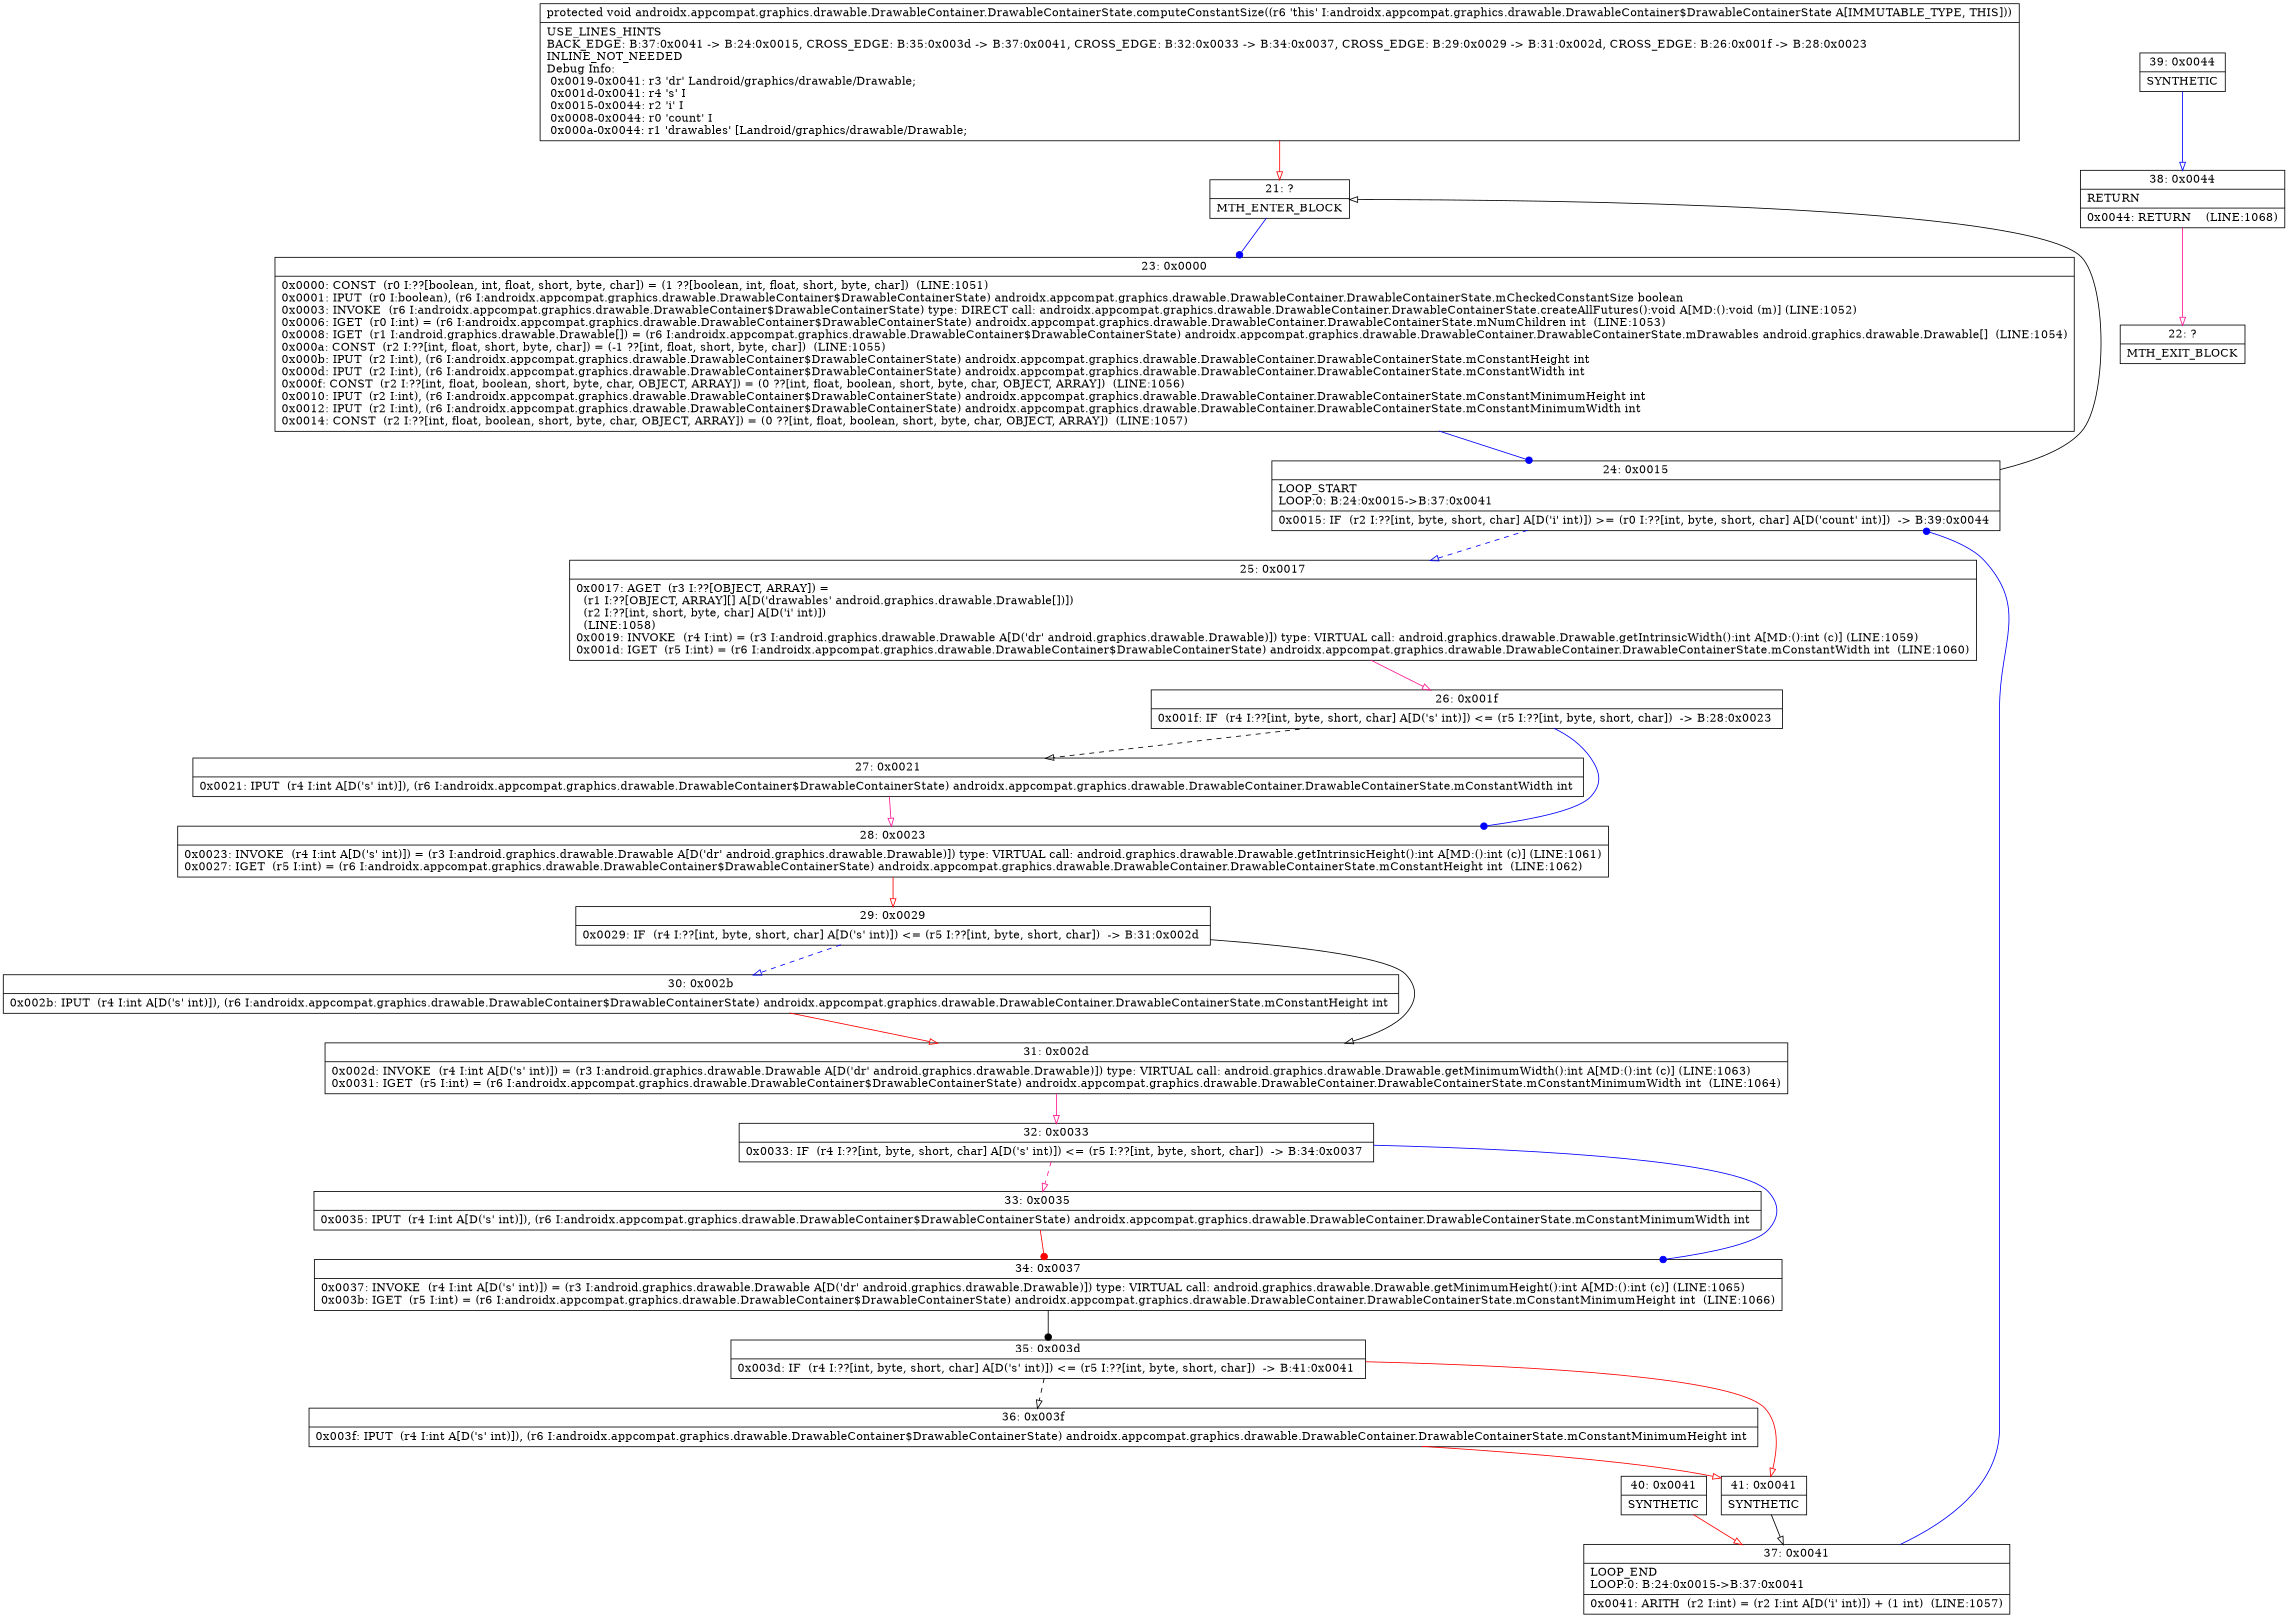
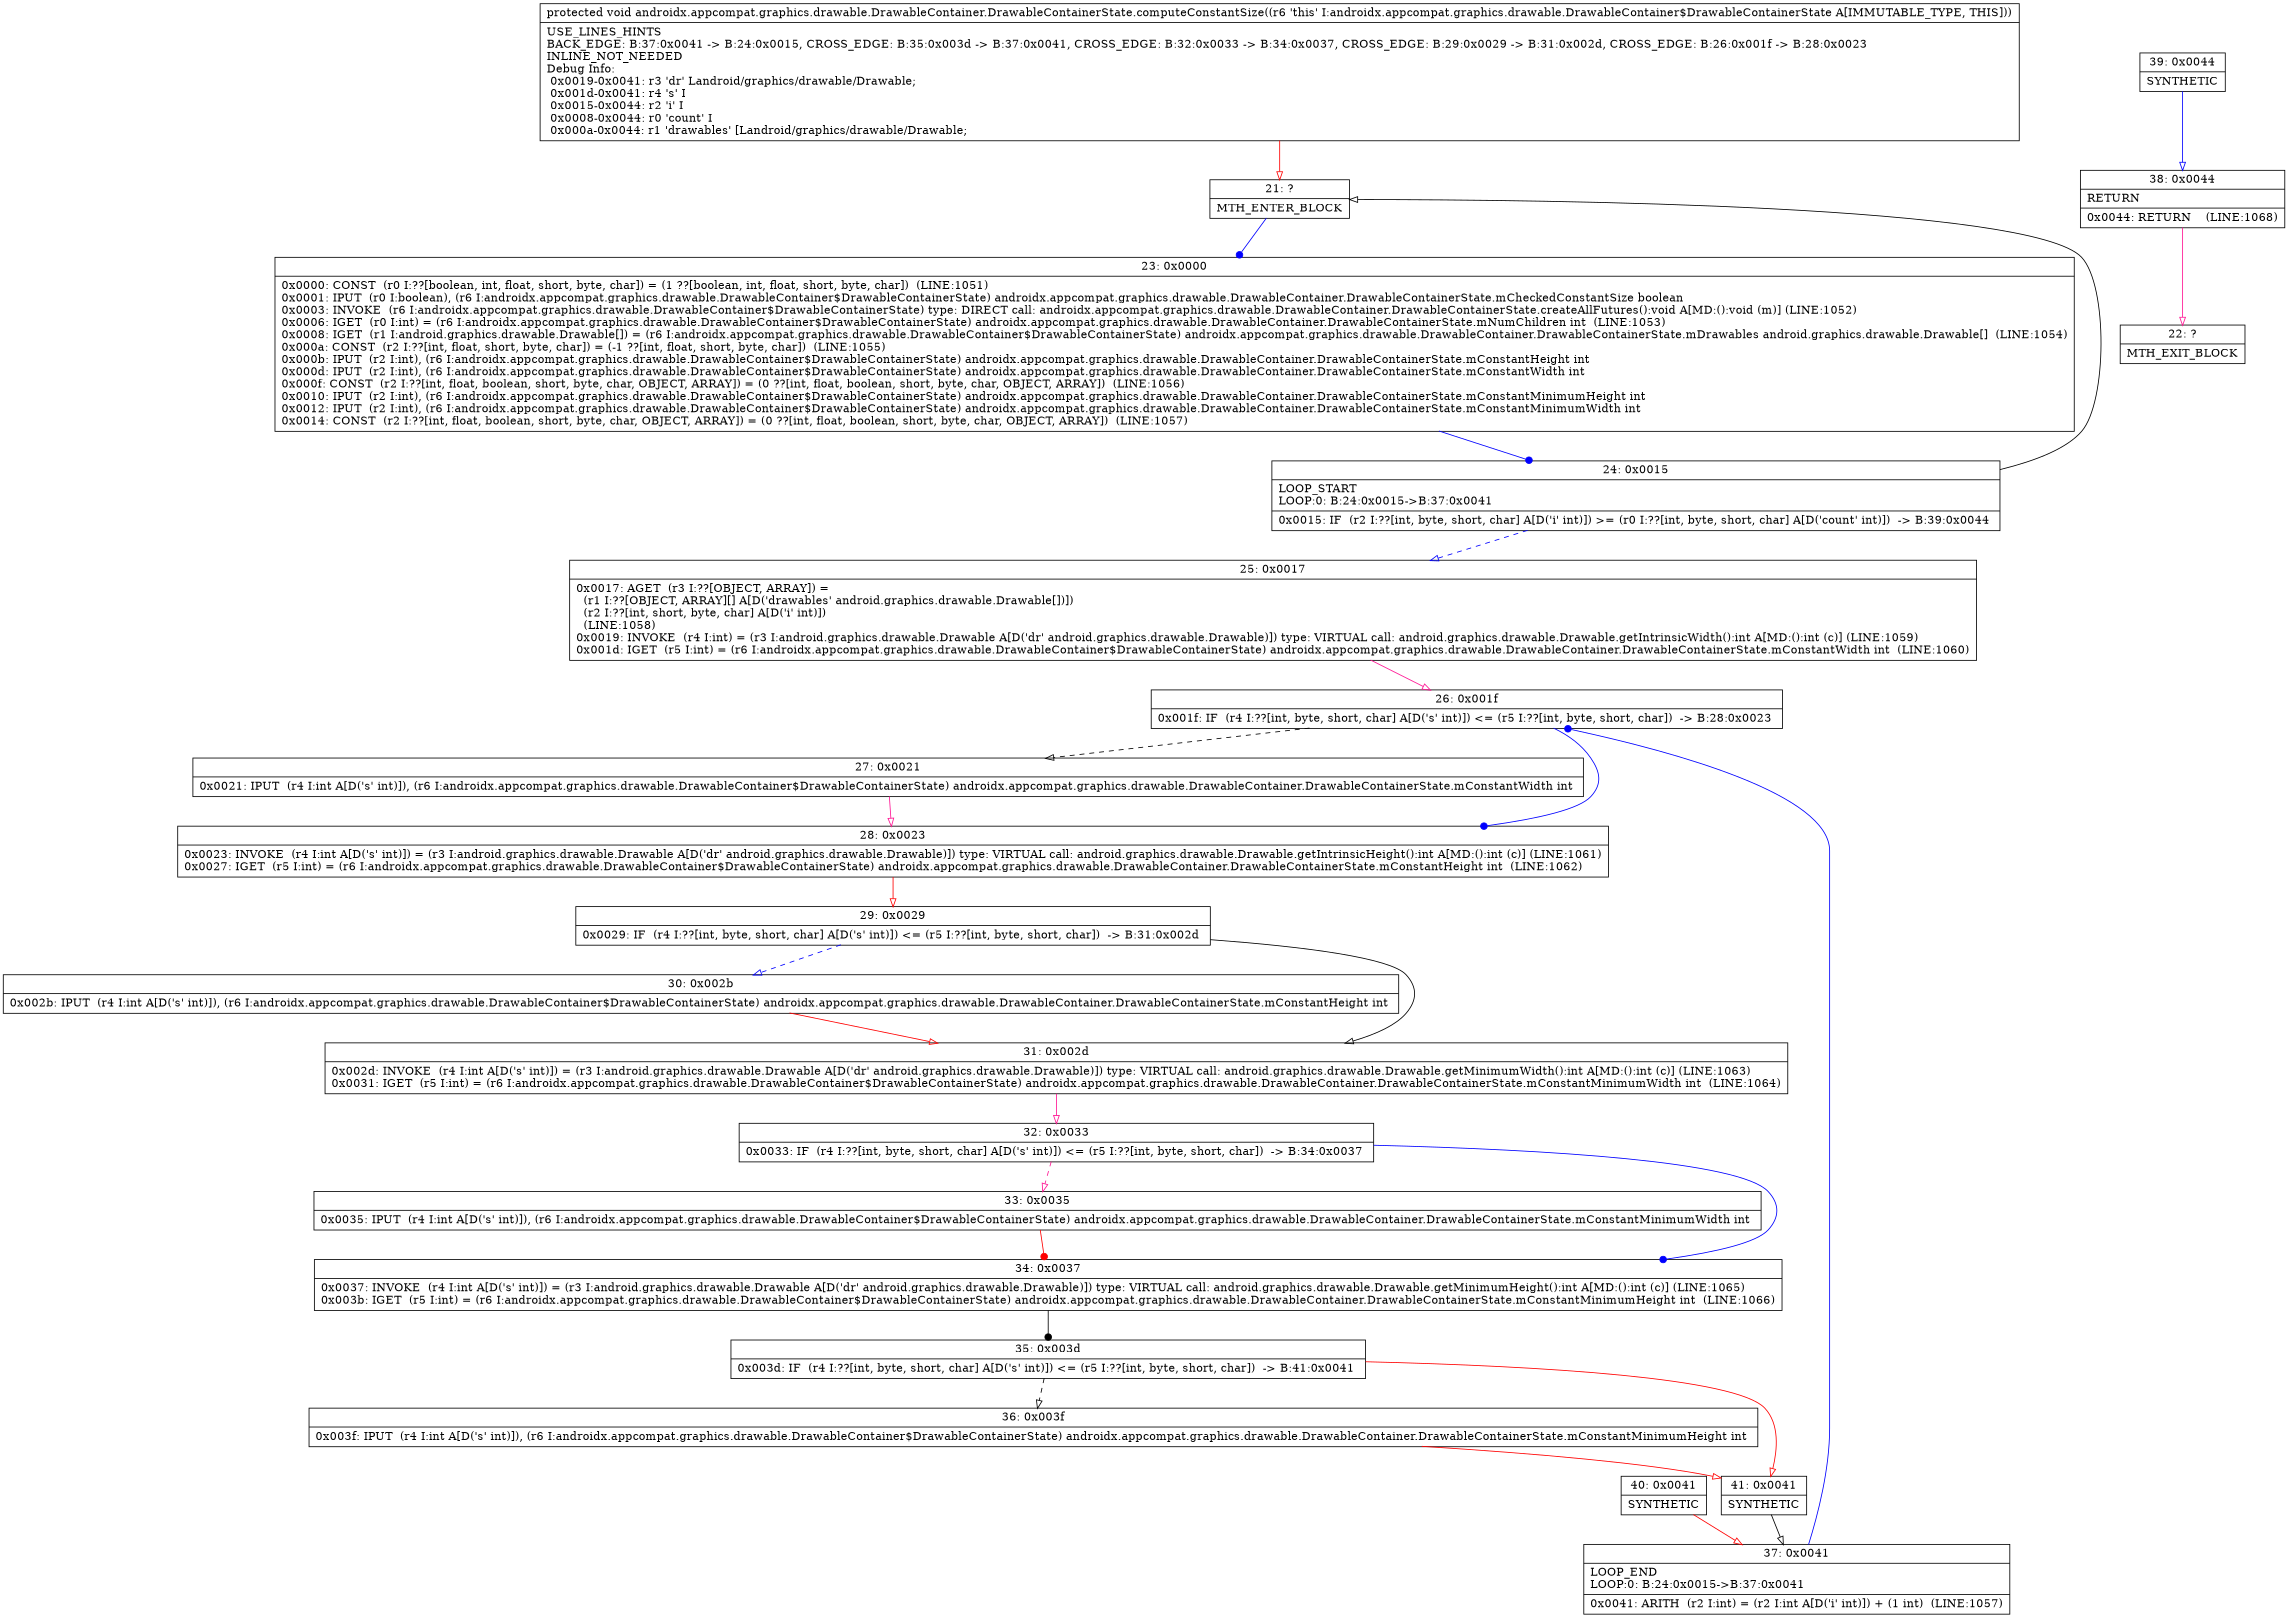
edge "37: 0x0041" -> "24: 0x0015": now "37: 0x0041" -> "26: 0x001f"
